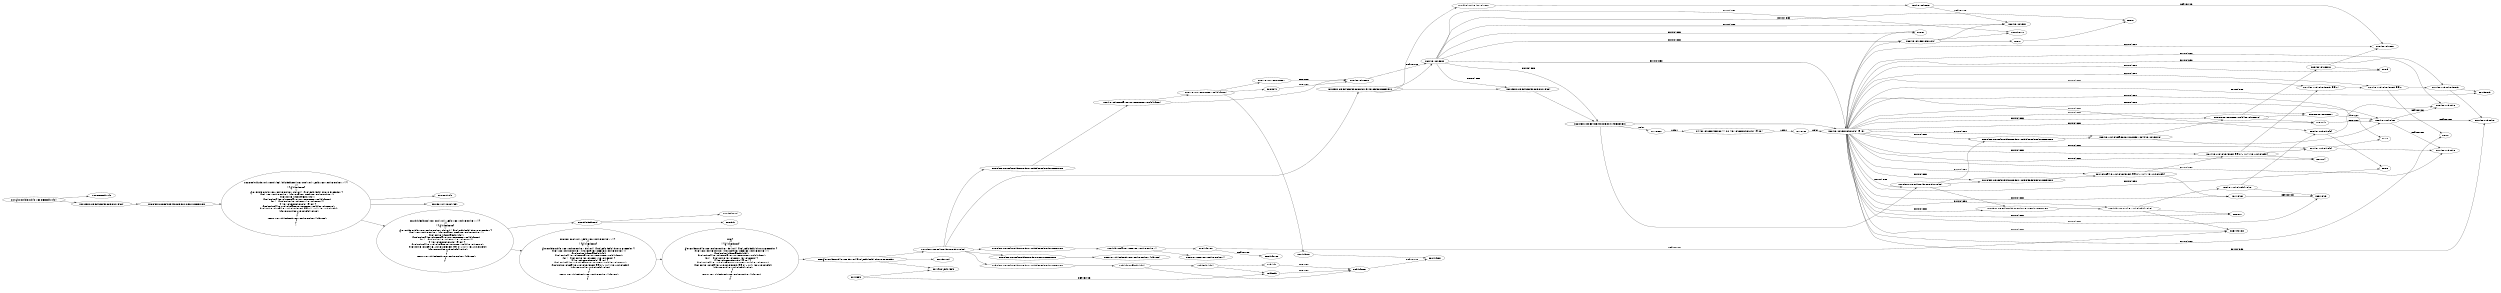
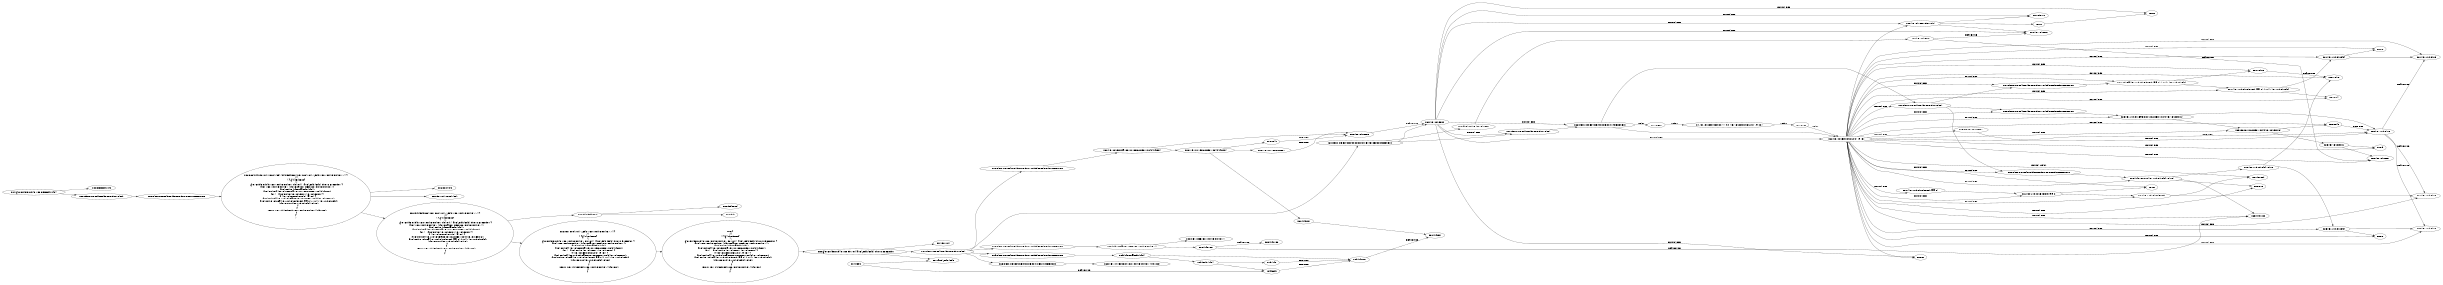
edge "122:keyValueStr.charAt(0) != '#'" -> "124:length": label "Control Dep" -> "Control Action"
edge "123:COLON_PATTERN.split(keyValueStr,2)" -> "123:COLON_PATTERN": removed
edge "124:(keyAndValue.length == 1) ? null : keyAndValue[1]" -> "124:(keyAndValue.length == 1)": removed
